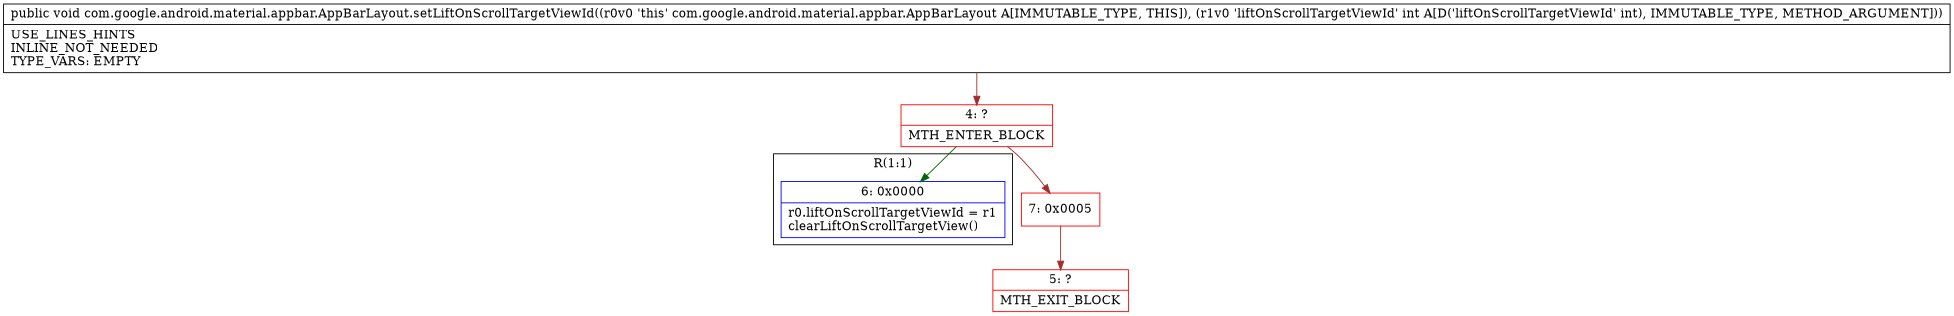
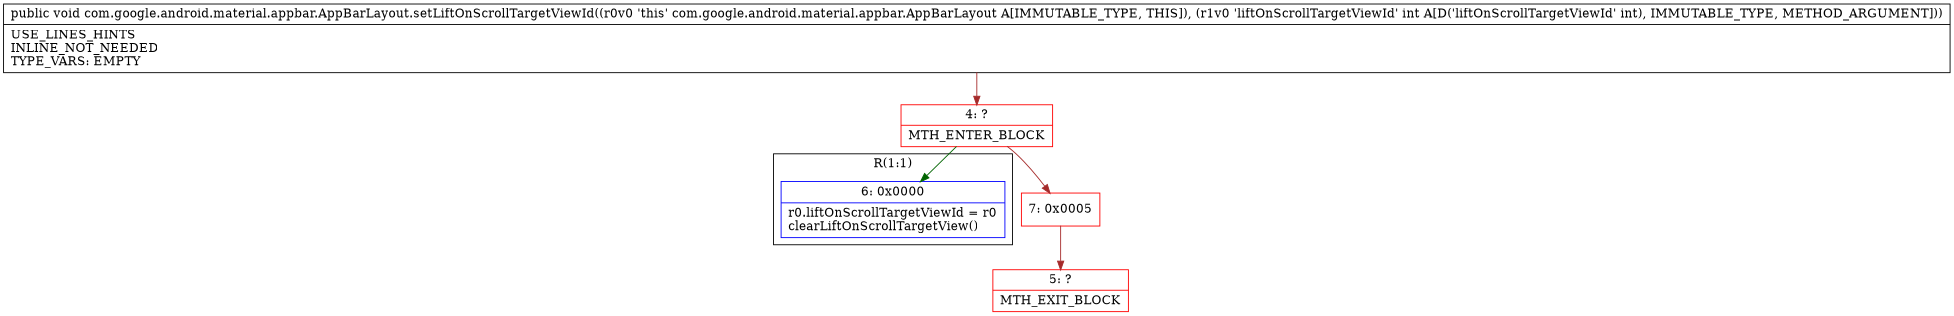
node "6: 0x0000": text "r0.liftOnScrollTargetViewId = r1" -> "r0.liftOnScrollTargetViewId = r0"
